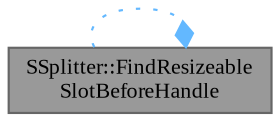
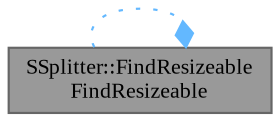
node "SSplitter::FindResizeable SlotBeforeHandle": label "SSplitter::FindResizeable SlotBeforeHandle" -> "SSplitter::FindResizeable FindResizeable"
